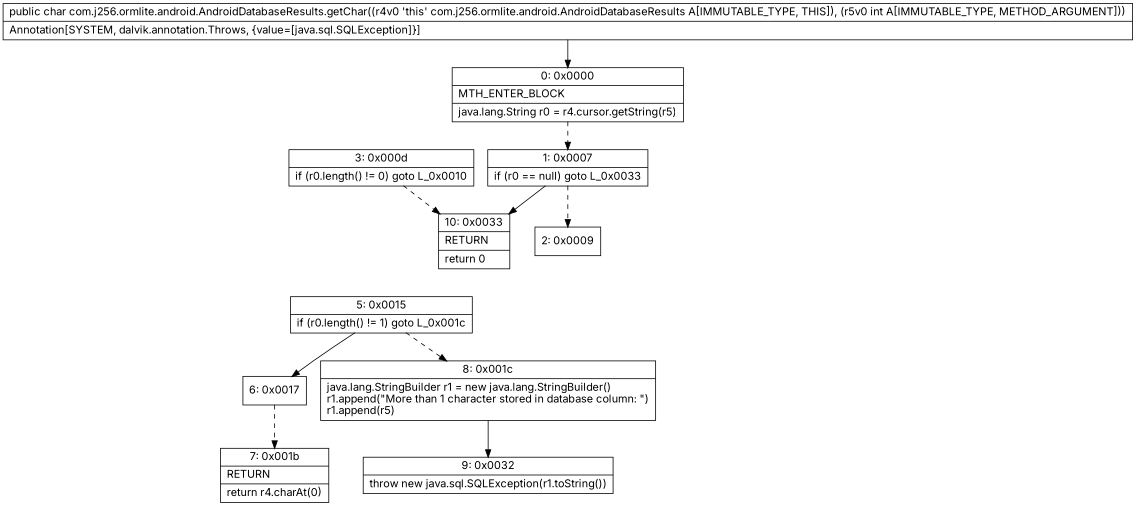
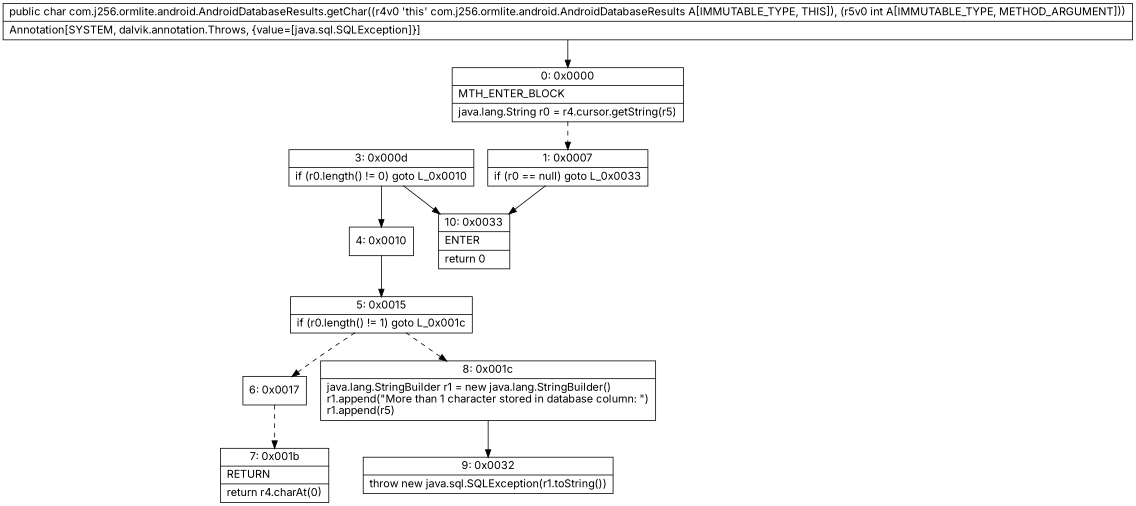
edge "3: 0x000d" -> "10: 0x0033": style dashed -> solid
node "4: 0x0010": added
node "10: 0x0033": text "RETURN" -> "ENTER"
node "2: 0x0009": removed
edge "5: 0x0015" -> "6: 0x0017": style solid -> dashed
